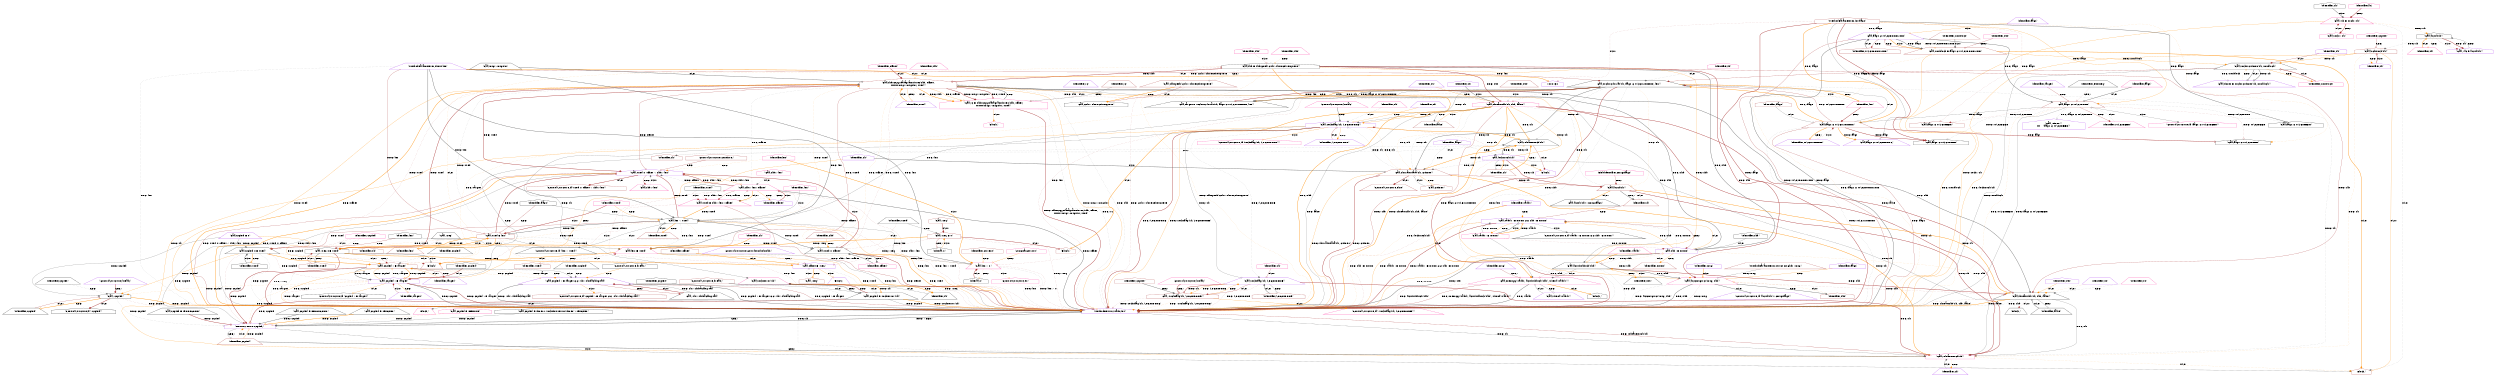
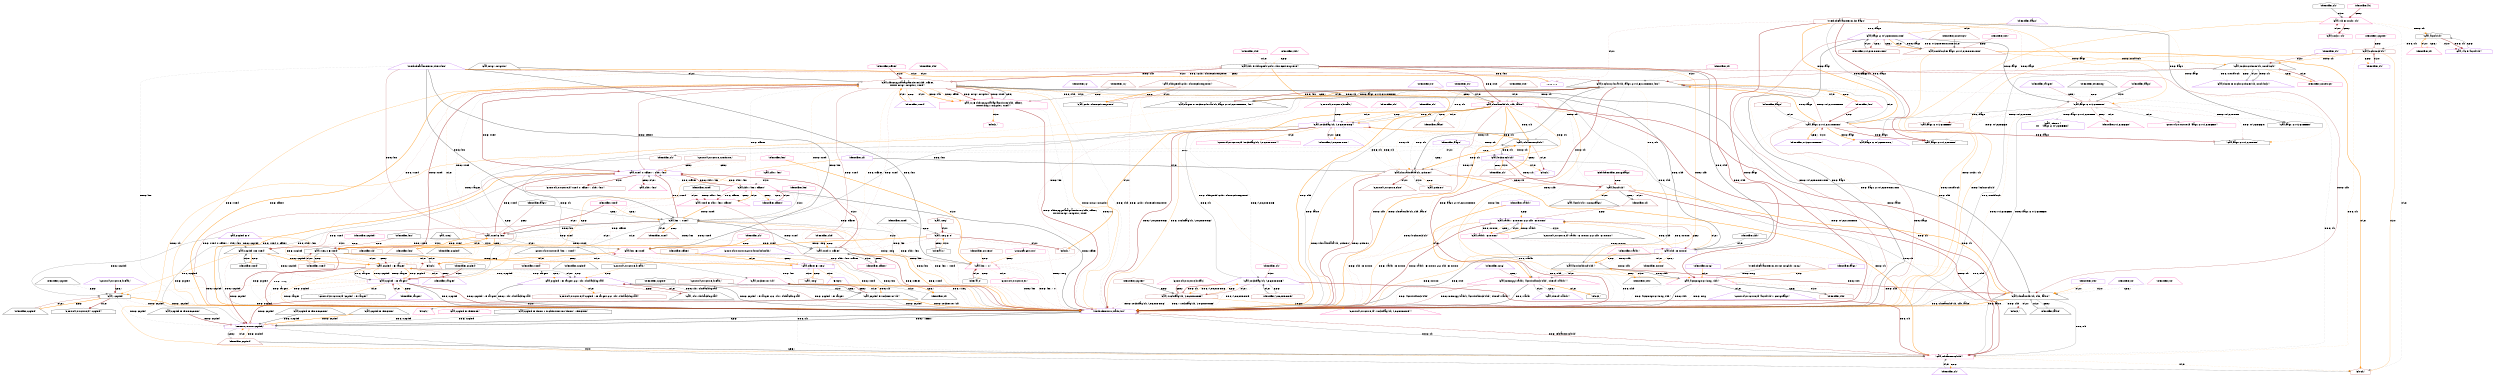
node "1000130": label "1000130" -> "1000110"
edge "(Call,!sock_flag(sk, SOCK_DONE))" -> "(ControlStructure,if (!sock_flag(sk, SOCK_DONE)))": label "AST: " -> "SOCK: "
